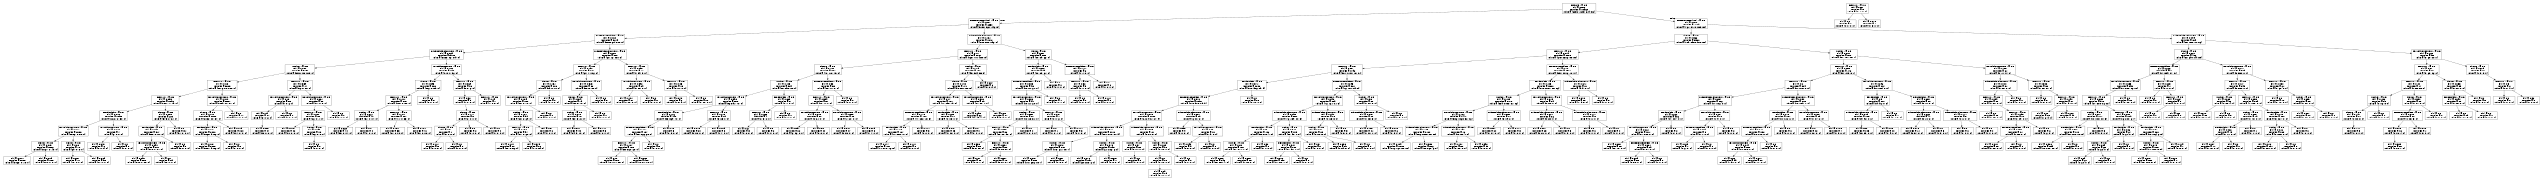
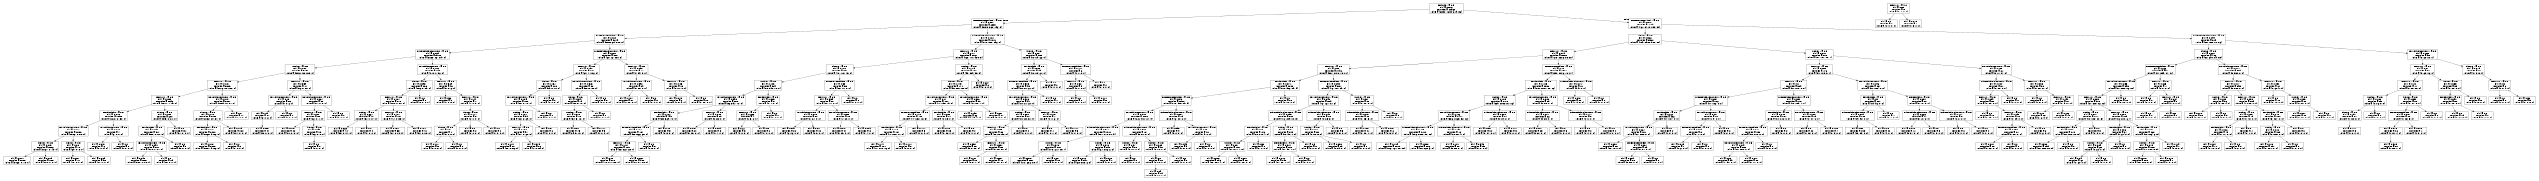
edge "gini = 0.56 samples = 5 value = [1, 1, 3, 0]" -> "shame <= 0.5 gini = 0.444 samples = 3 value = [2, 0, 1, 0]": now "tag_num <= 1.5 gini = 0.49 samples = 7 value = [4, 0, 3, 0]" -> "shame <= 0.5 gini = 0.444 samples = 3 value = [2, 0, 1, 0]"
node "gini = 0.48 shame = 5 value = [0, 3, 2, 0]": label "gini = 0.48 shame = 5 value = [0, 3, 2, 0]" -> "gini = 0.48 samples = 5 value = [0, 3, 2, 0]"
